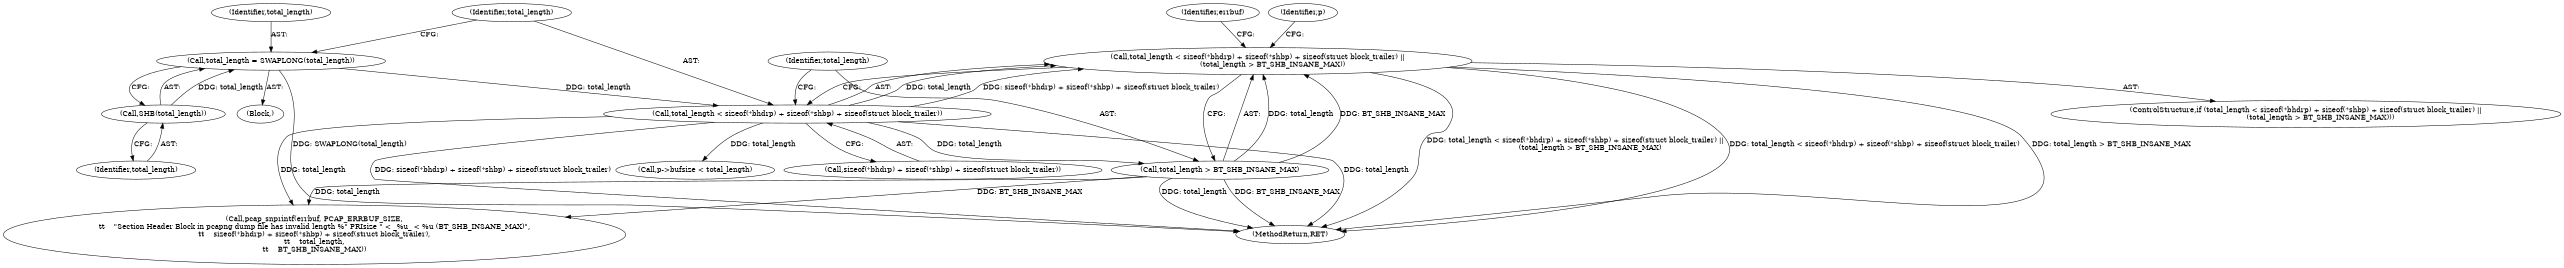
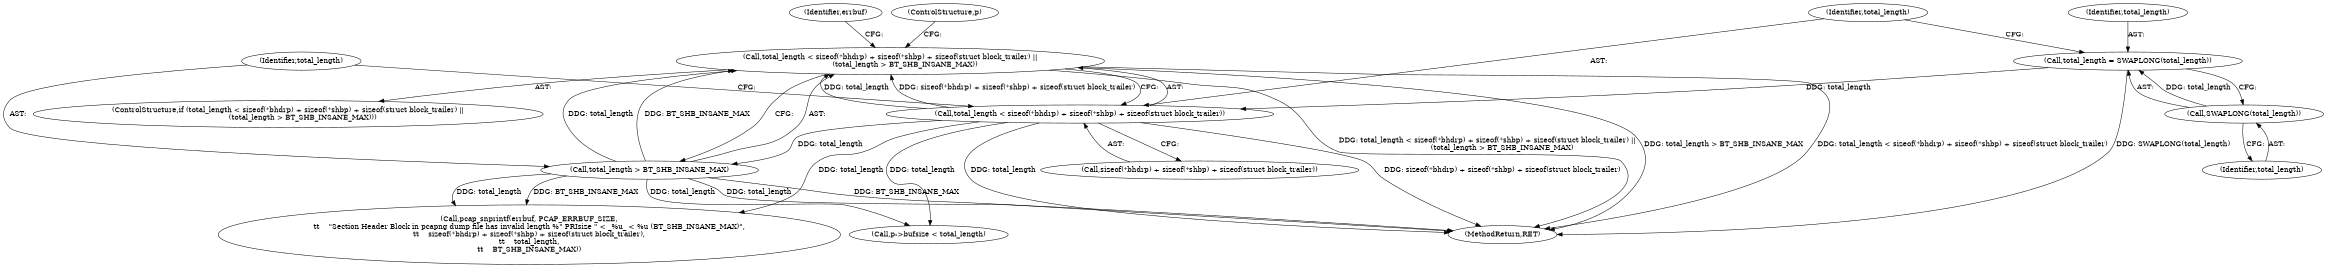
node "(Identifier,p)": label "(Identifier,p)" -> "(ControlStructure,p)"
node "(Call,SHB(total_length))": label "(Call,SHB(total_length))" -> "(Call,SWAPLONG(total_length))"
node "(Block,)": removed
edge "(Call,total_length > BT_SHB_INSANE_MAX)" -> "(Call,p->bufsize < total_length)": added, label "DDG: total_length"
